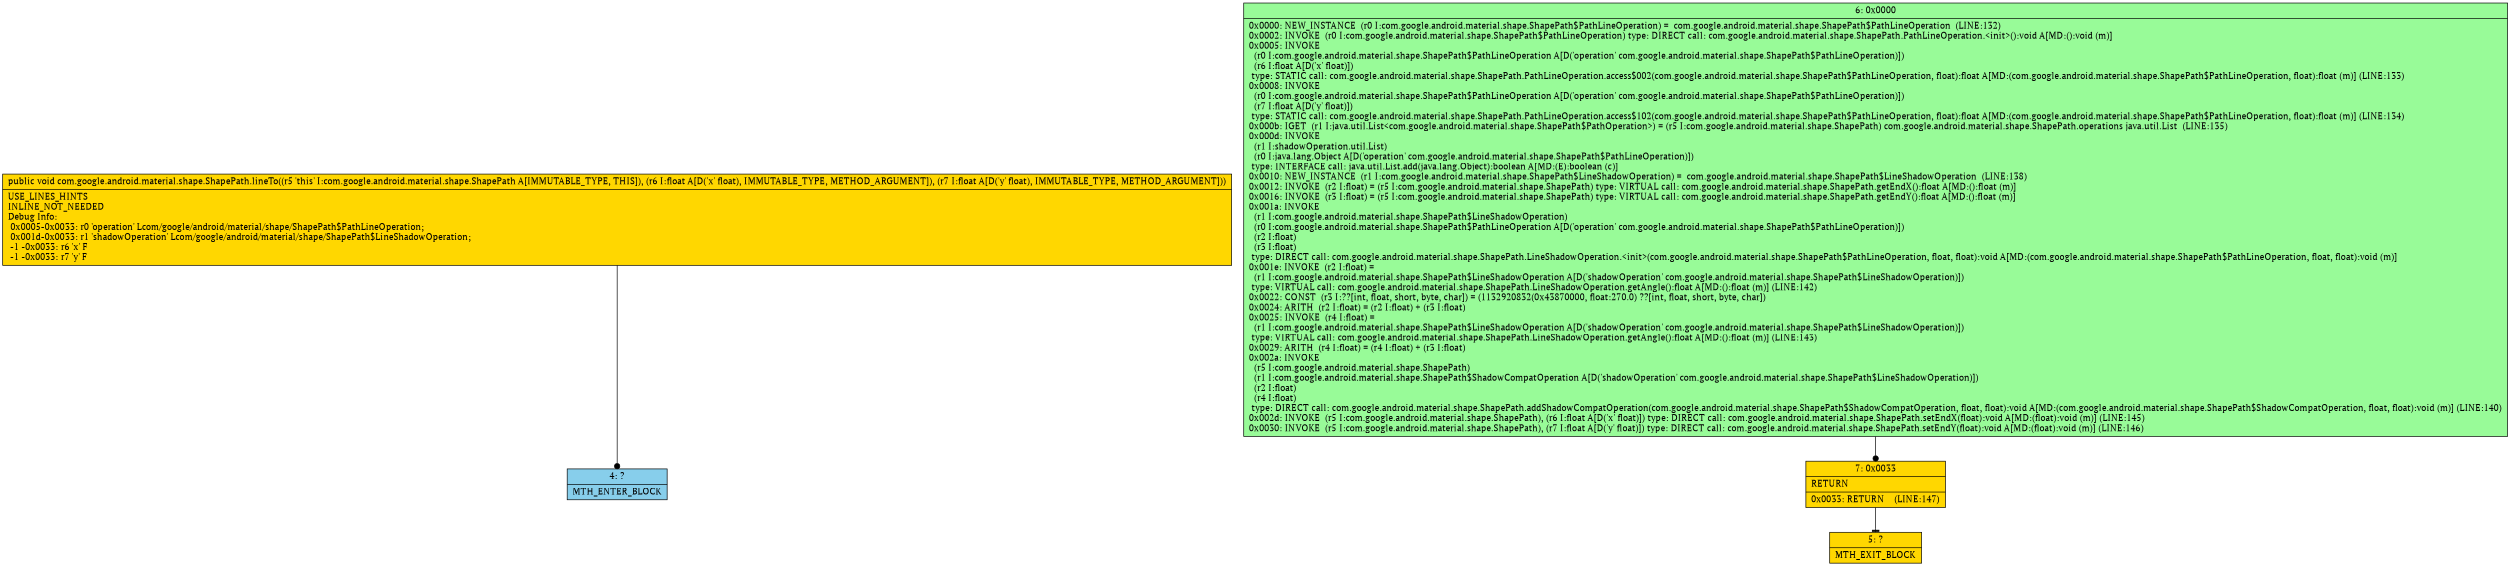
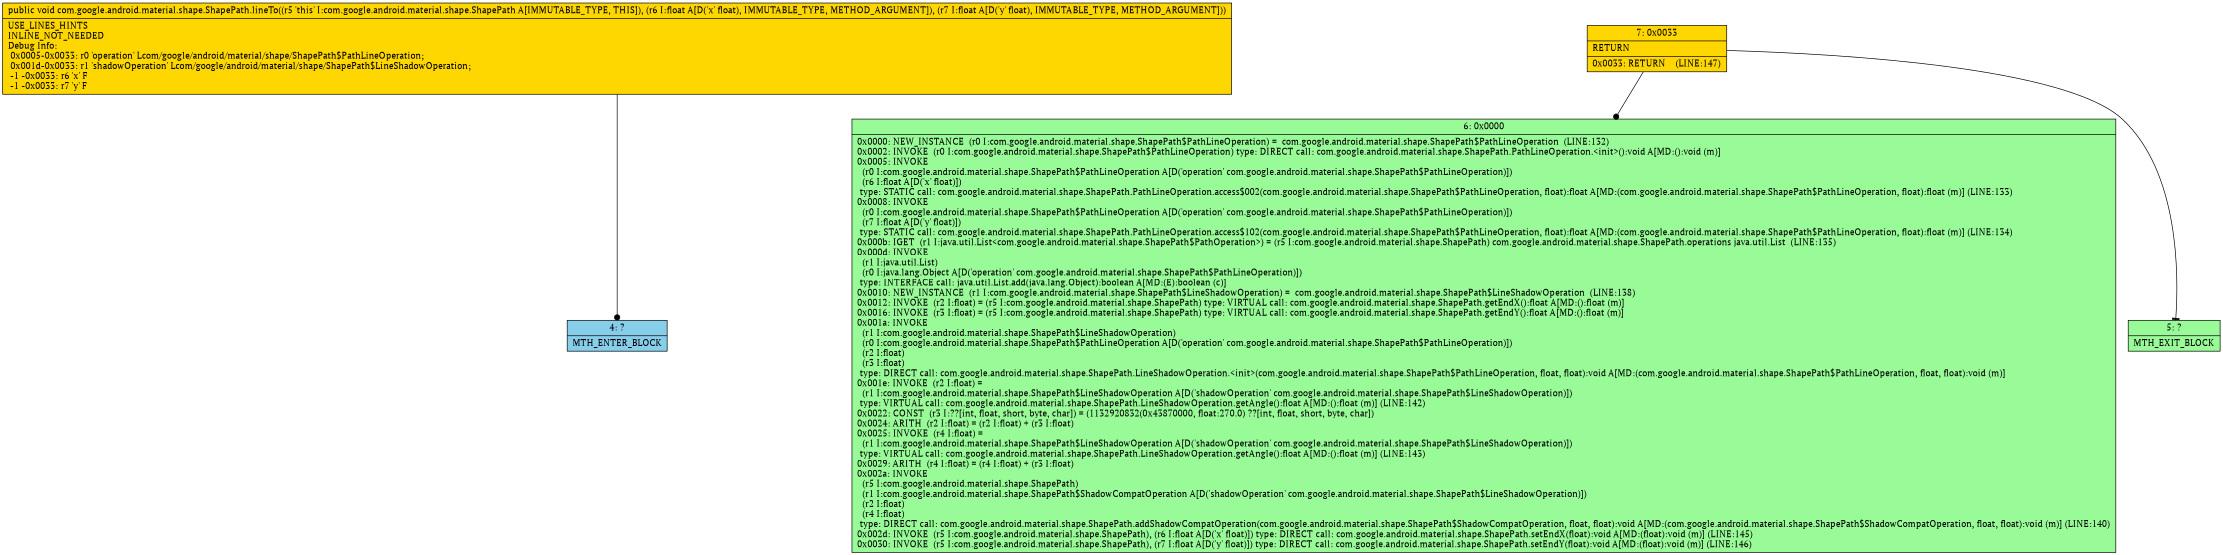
node "6: 0x0000": text "(r1 I:shadowOperation.util.List)" -> "(r1 I:java.util.List)"
edge "6: 0x0000" -> "7: 0x0033": reversed
node "5: ?": fillcolor gold -> palegreen
